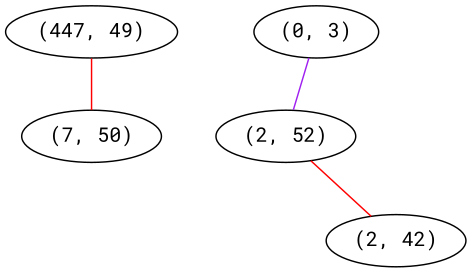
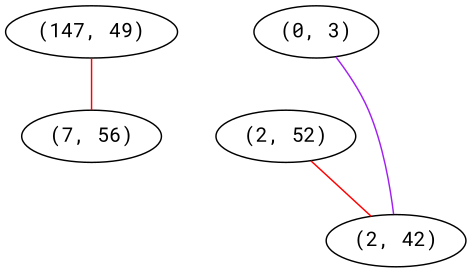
node "(447, 49)": label "(447, 49)" -> "(147, 49)"
edge "(0, 3)" -- "(2, 52)": now "(0, 3)" -- "(2, 42)"
node "(7, 50)": label "(7, 50)" -> "(7, 56)"
